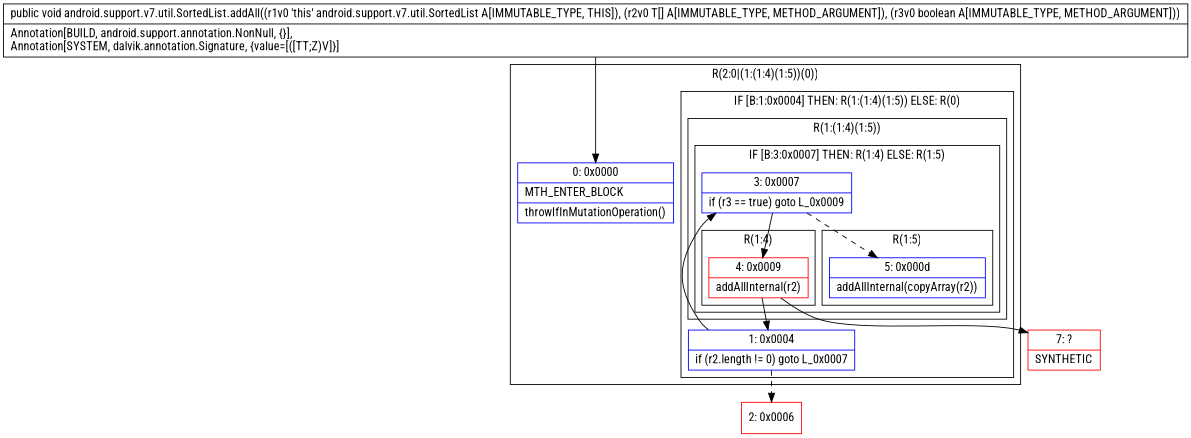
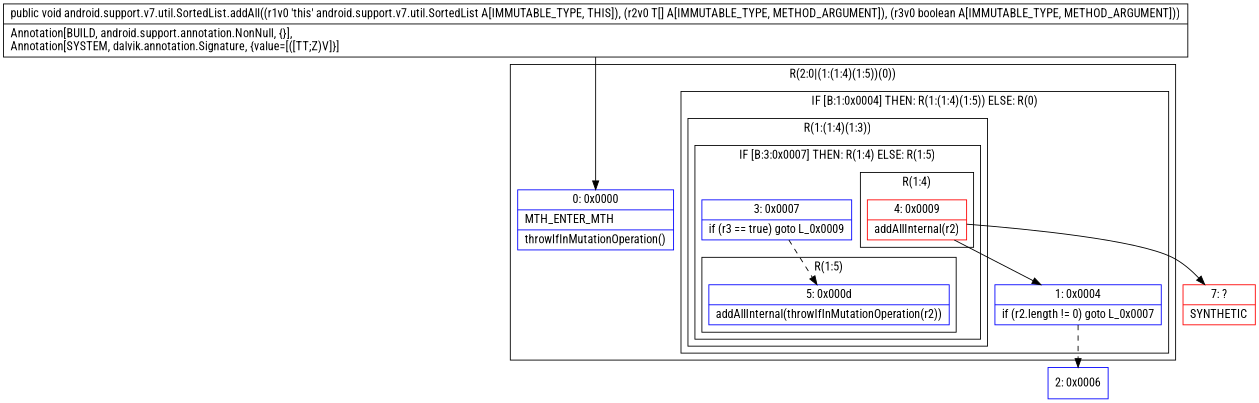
cluster "R(1:(1:4)(1:5))": label "R(1:(1:4)(1:5))" -> "R(1:(1:4)(1:3))"
node "0: 0x0000": text "MTH_ENTER_BLOCK" -> "MTH_ENTER_MTH"
edge "3: 0x0007" -> "4: 0x0009": removed
edge "1: 0x0004" -> "3: 0x0007": removed
node "5: 0x000d": text "addAllInternal(copyArray(r2))" -> "addAllInternal(throwIfInMutationOperation(r2))"
node "2: 0x0006": color red -> blue
